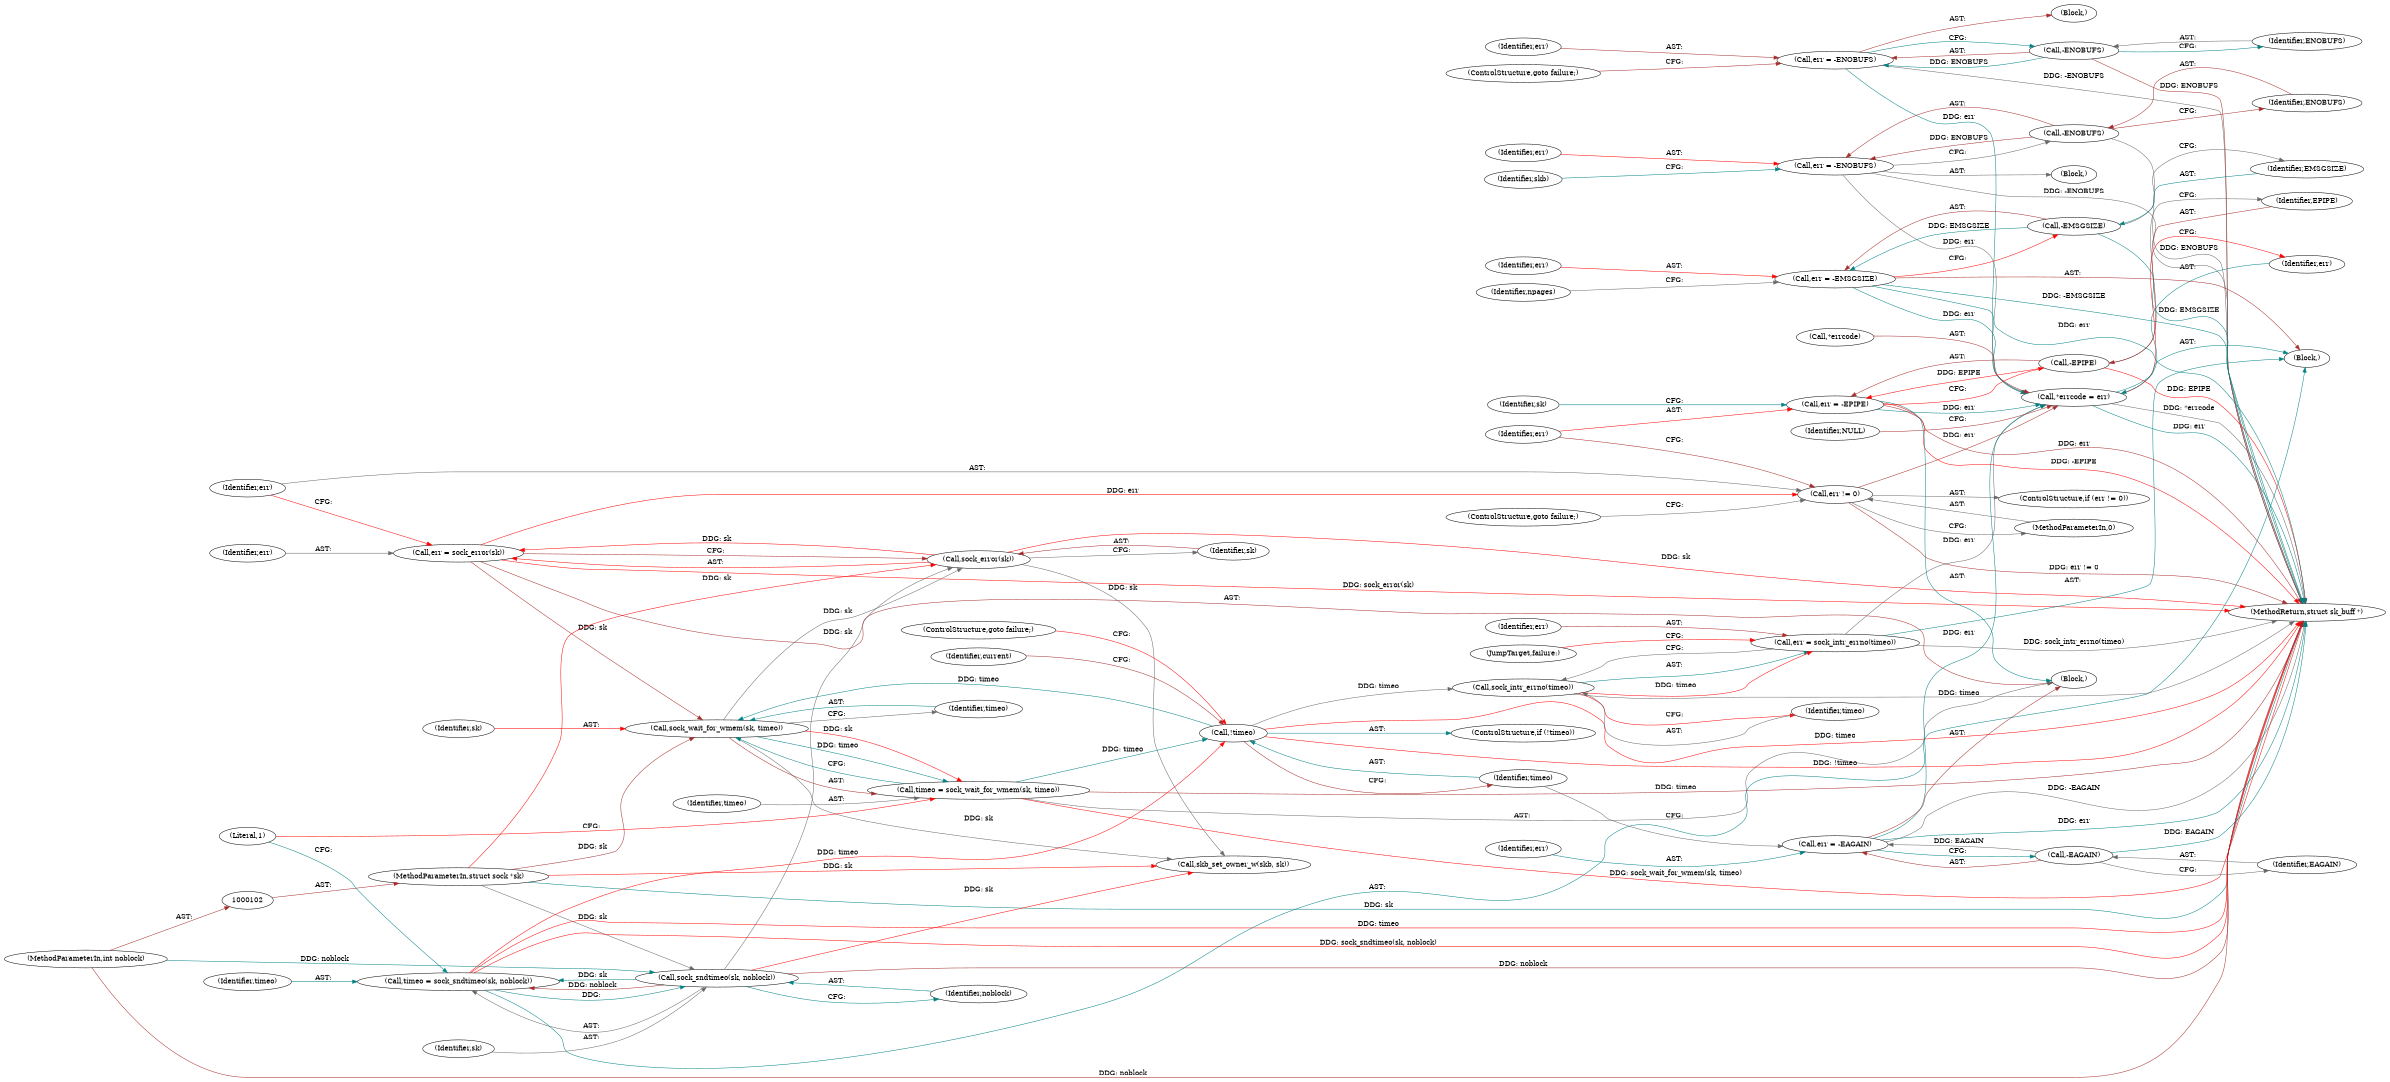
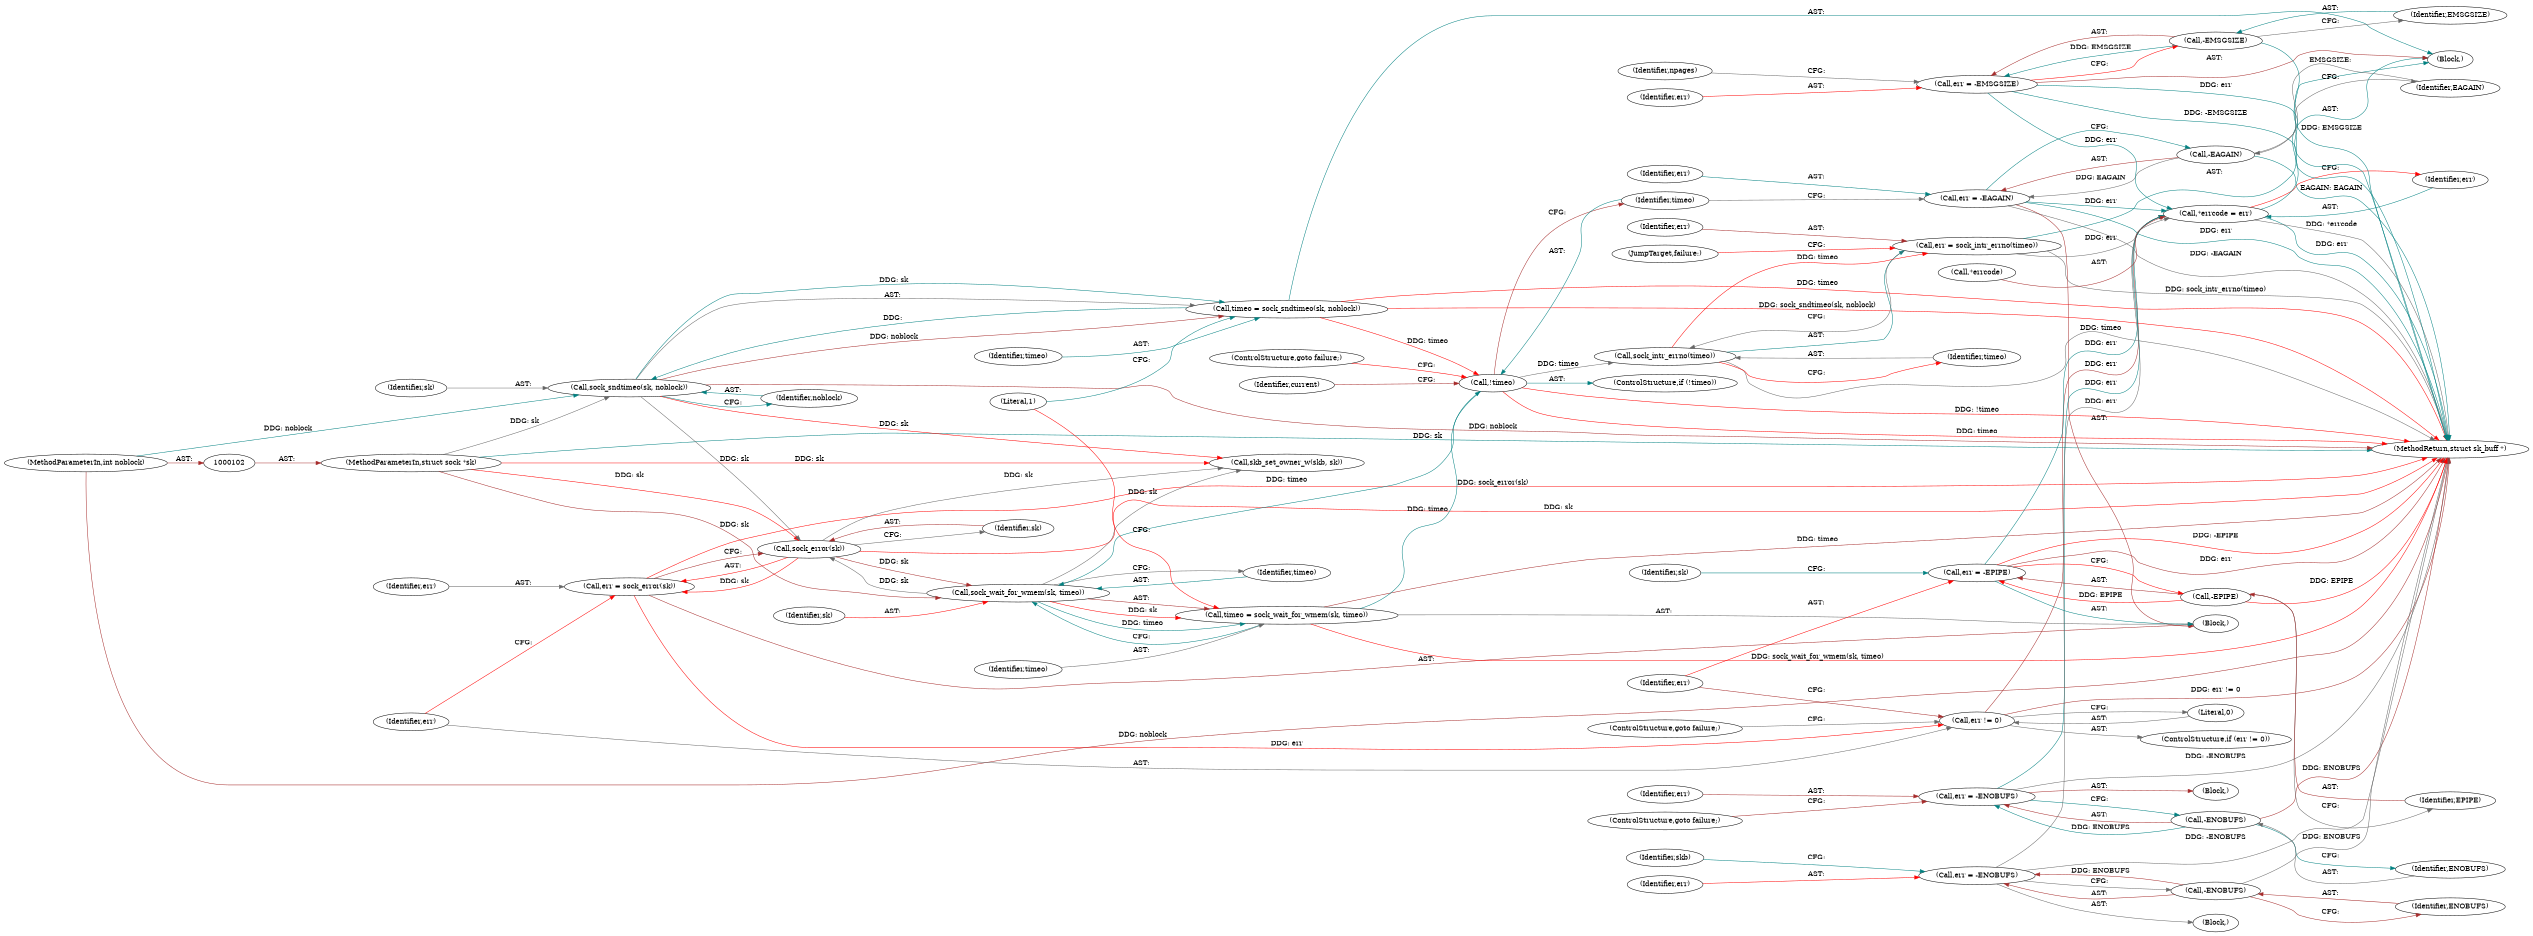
node "(Identifier,NULL)": removed
node "(MethodParameterIn,0)": label "(MethodParameterIn,0)" -> "(Literal,0)"
edge "(Call,err = sock_error(sk))" -> "(Call,sock_wait_for_wmem(sk, timeo))": now "(Call,sock_error(sk))" -> "(Call,sock_wait_for_wmem(sk, timeo))"
edge "(Call,-EAGAIN)" -> "(MethodReturn,struct sk_buff *)": label "DDG: EAGAIN" -> "EAGAIN: EAGAIN"
edge "(Identifier,EAGAIN)" -> "(Call,-EAGAIN)": label "AST: " -> "EMSGSIZE: "
